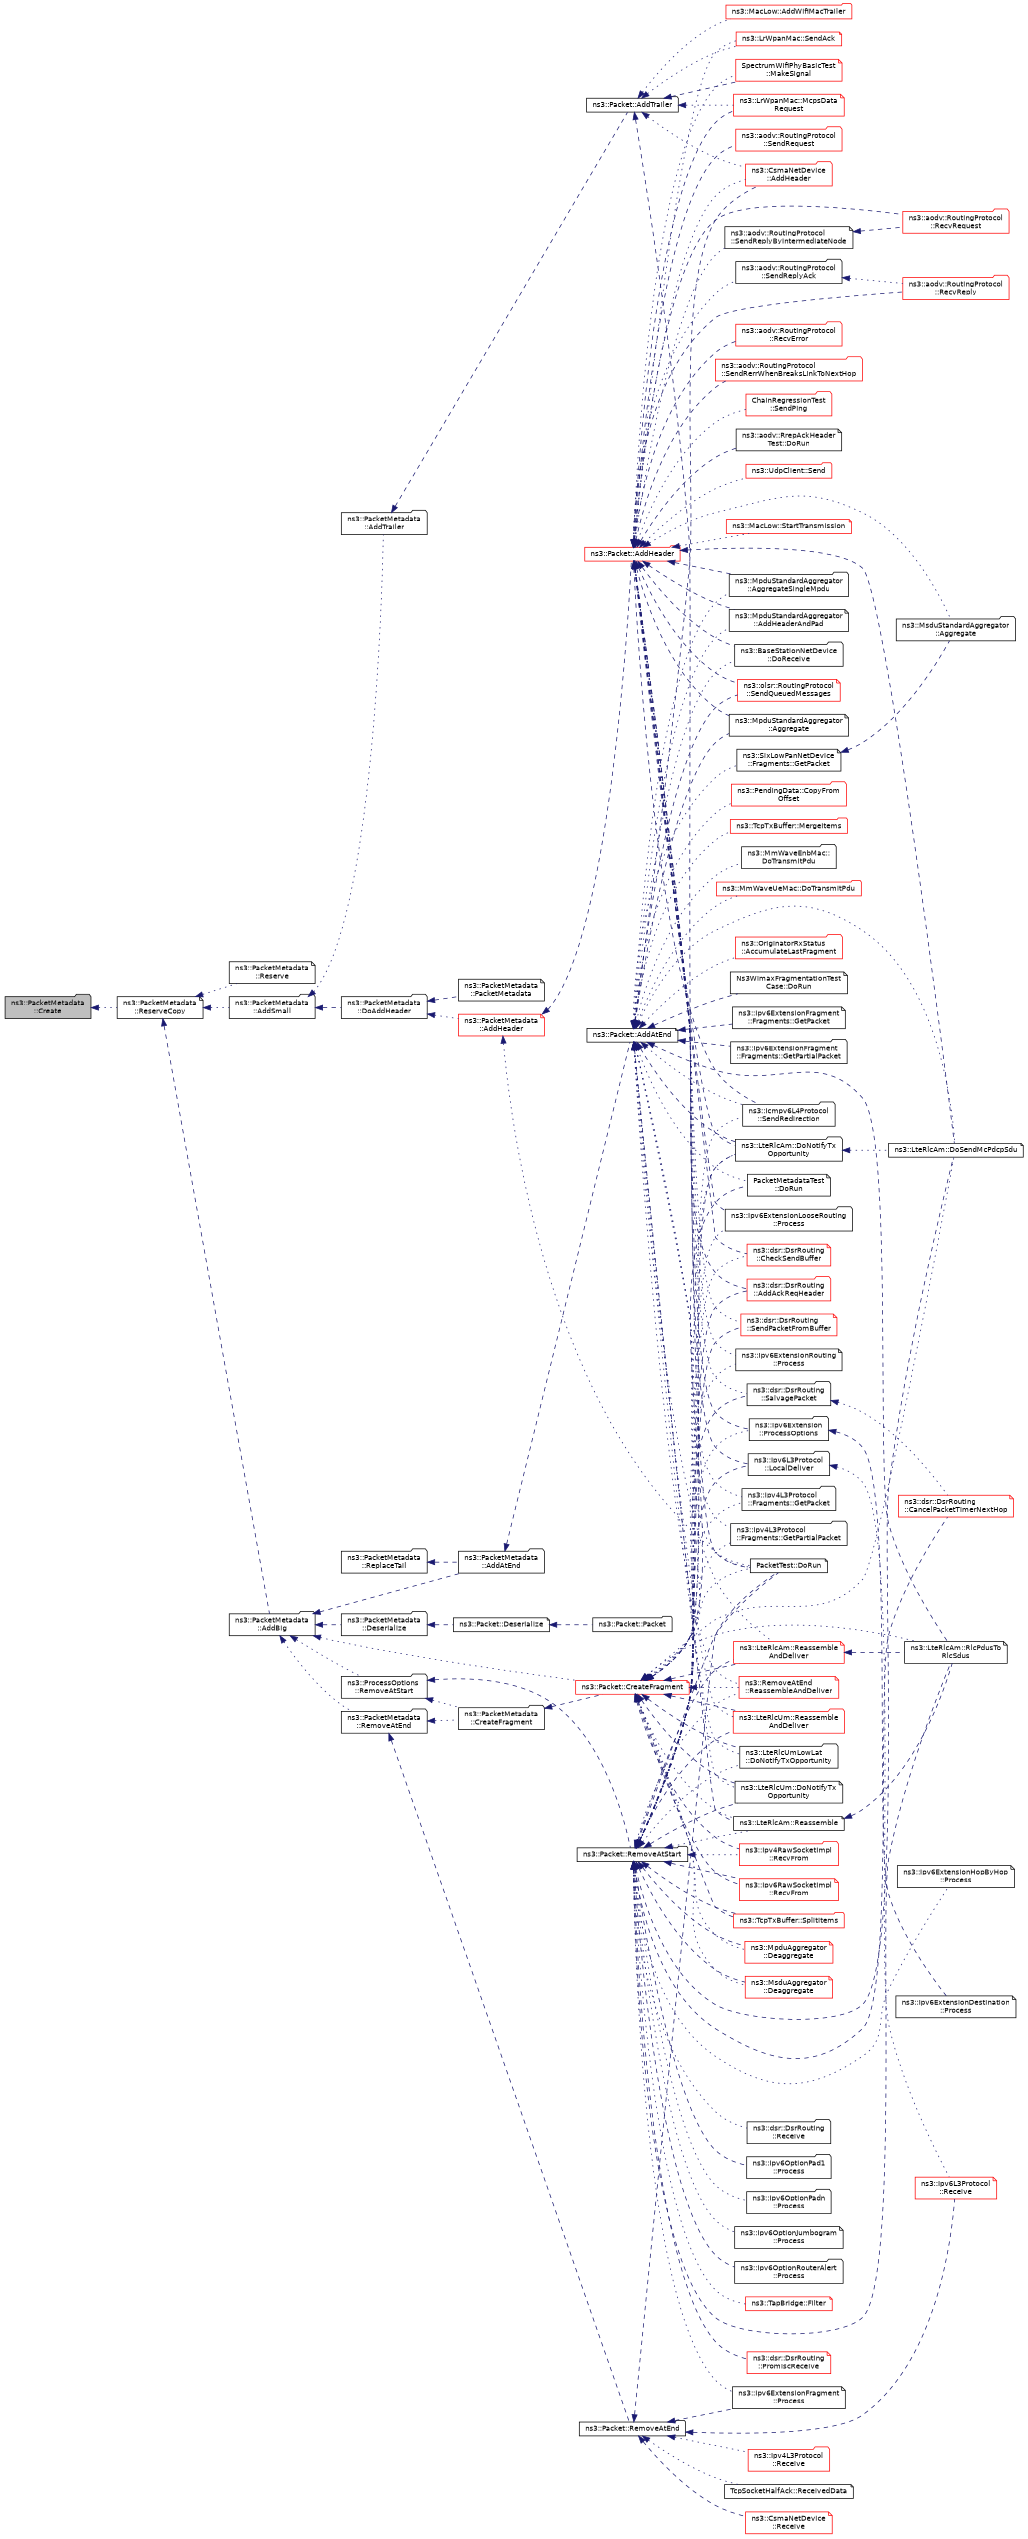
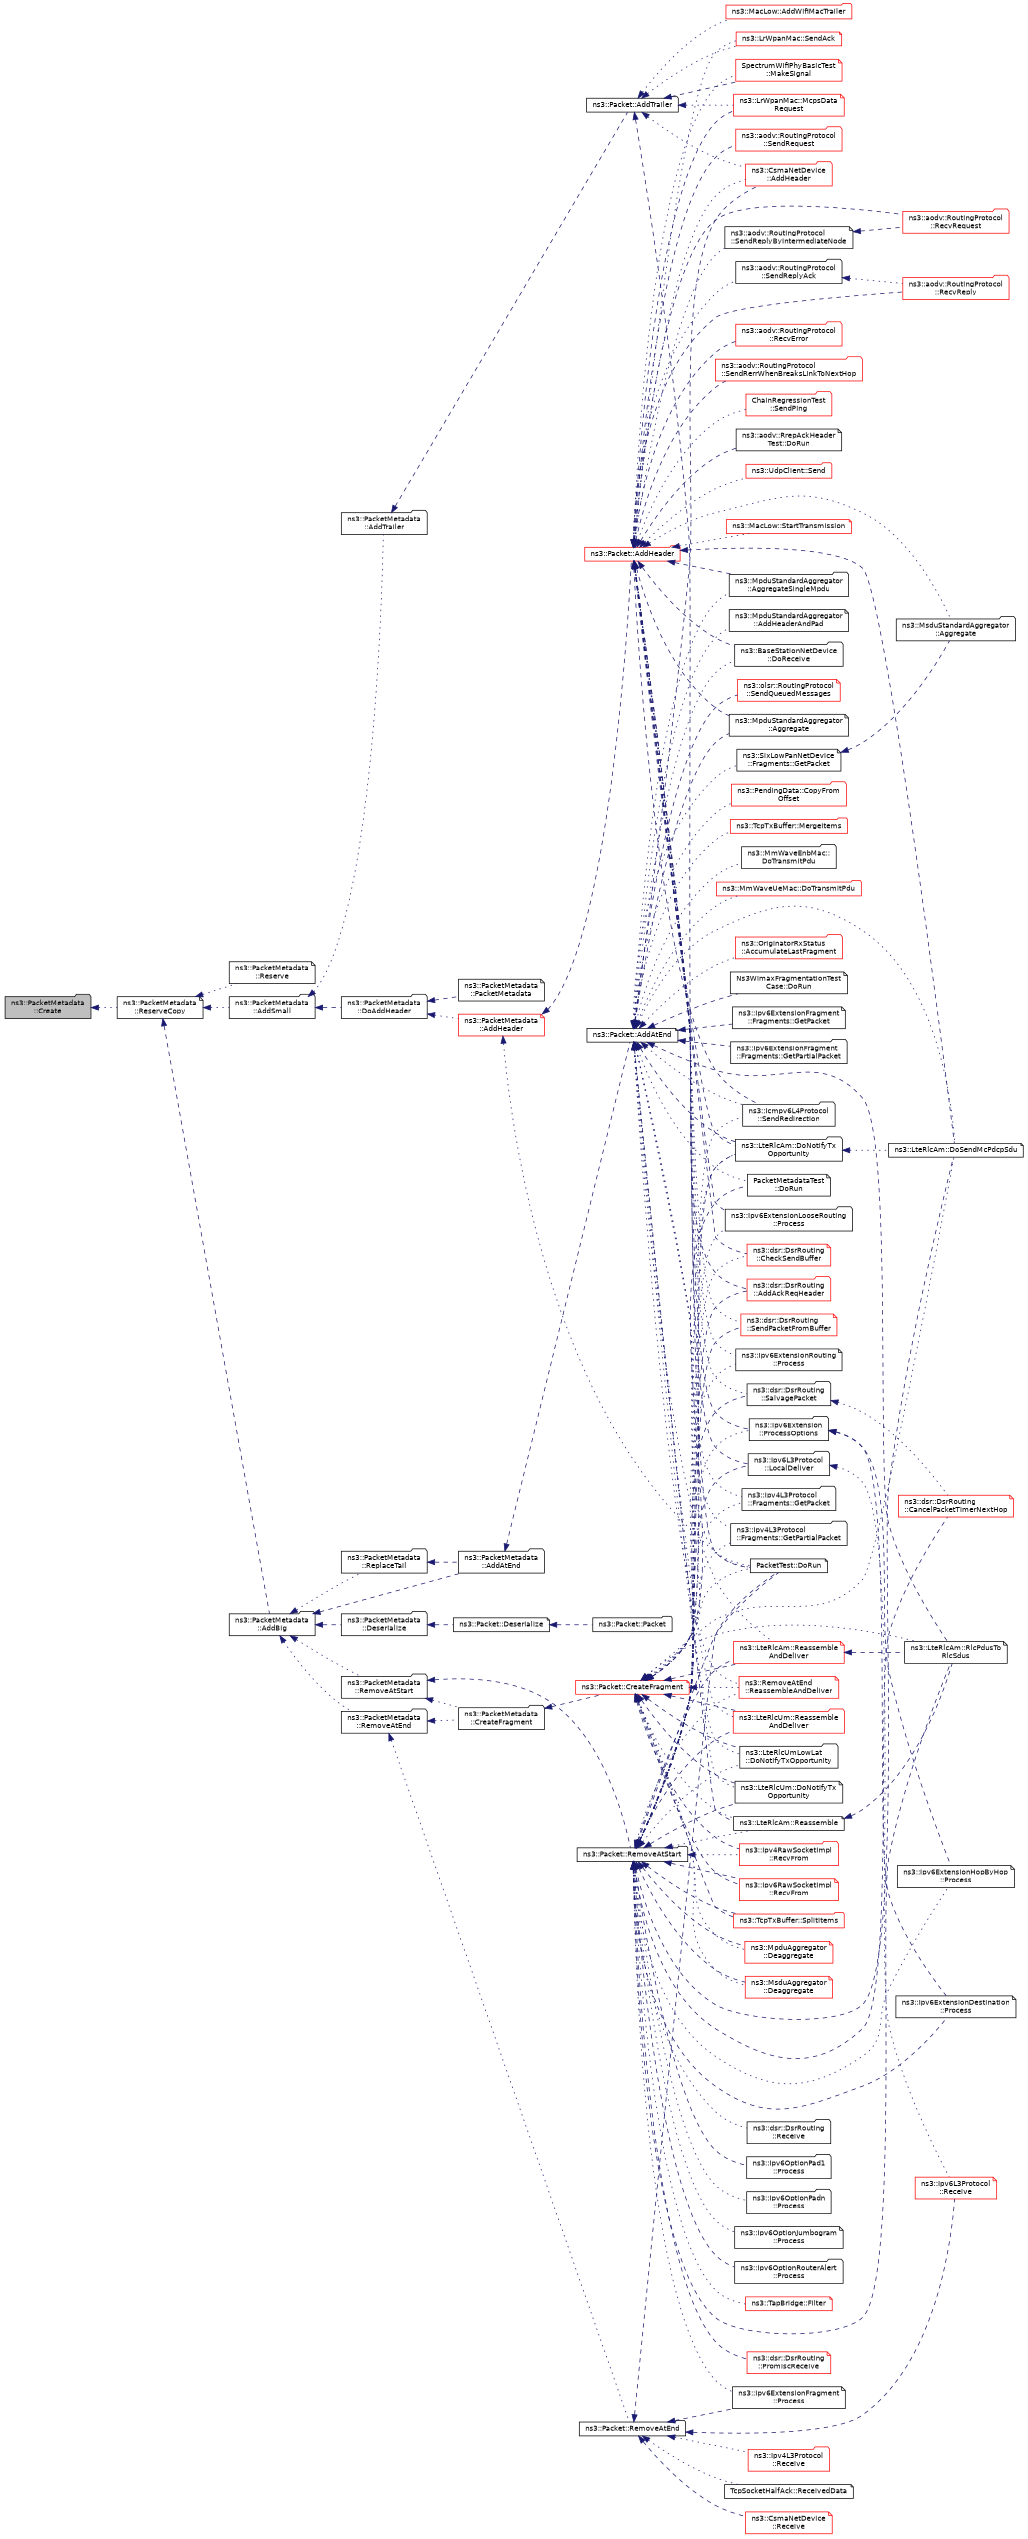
edge "ns3::MpduStandardAggregator ::AddHeaderAndPad" -> "ns3::Packet::AddHeader": removed
edge "ns3::olsr::RoutingProtocol ::SendQueuedMessages" -> "ns3::Packet::AddHeader": removed
edge "ns3::Packet::CreateFragment" -> "ns3::PacketMetadata ::AddBig": now "ns3::PacketMetadata ::ReplaceTail" -> "ns3::PacketMetadata ::AddBig"
node "ns3::ProcessOptions ::RemoveAtStart": label "ns3::ProcessOptions ::RemoveAtStart" -> "ns3::PacketMetadata ::RemoveAtStart"
edge "ns3::Ipv6ExtensionHopByHop ::Process" -> "ns3::Ipv6Extension ::ProcessOptions": added
edge "ns3::Packet::RemoveAtEnd" -> "ns3::PacketMetadata ::RemoveAtEnd": style dashed -> dotted
edge "ns3::Ipv6ExtensionDestination ::Process" -> "ns3::Packet::RemoveAtStart": added
